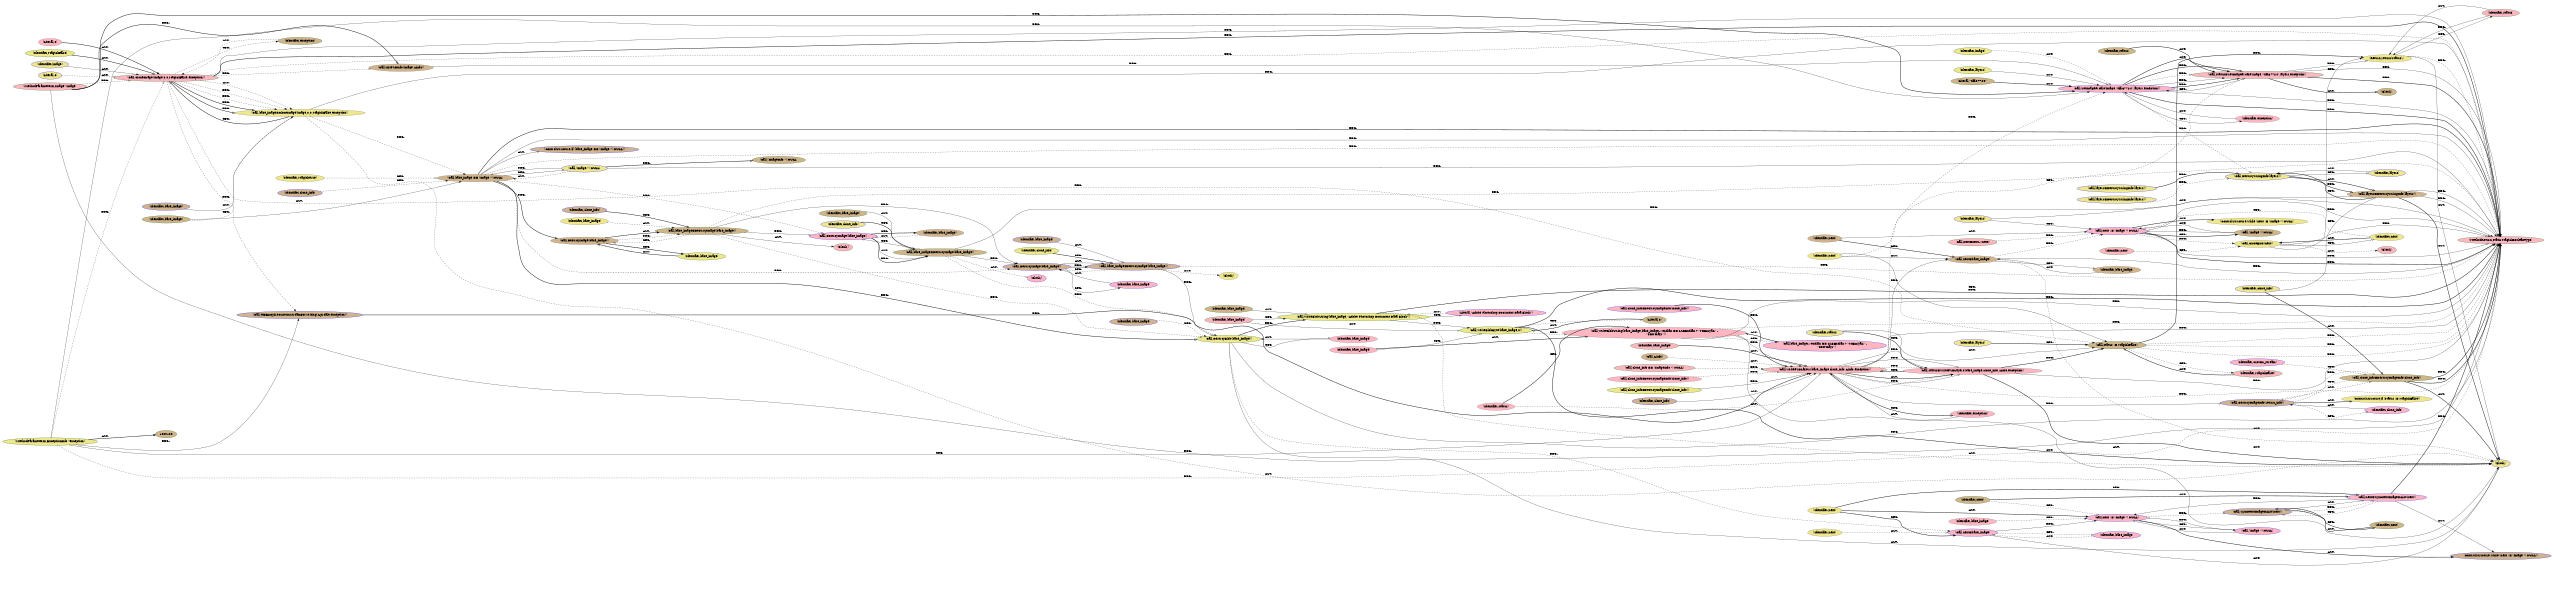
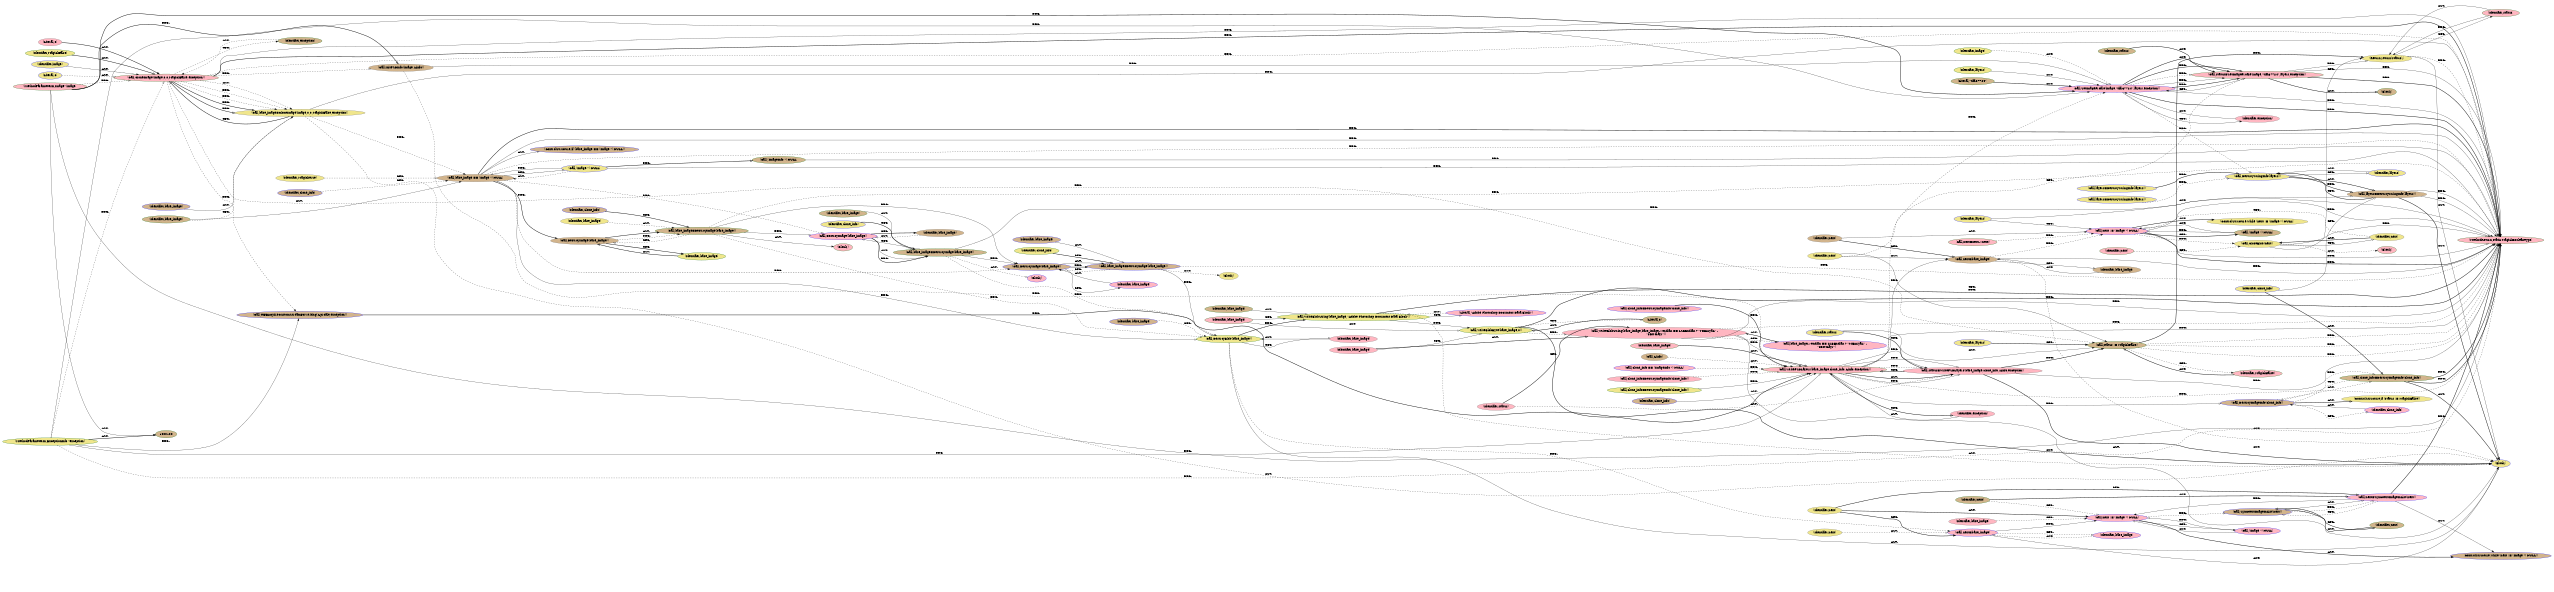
edge "(Call,base_image == (Image *) NULL)" -> "(Call,DestroyBlob(base_image))": style bold -> solid
edge "(MethodParameterIn,Image* image)" -> "1000100": added, label "AST:"
edge "(Call,InitPSDInfo(image,&info))" -> "(Call,WritePSDLayers(base_image,clone_info,&info,exception))": added, label "DDG:"
node "(Identifier,custom_stream)": removed
node "(Call,clone_info == (ImageInfo *) NULL)": color darkgreen -> blue
node "(Call,DestroyImageInfo(return_info))": label "(Call,DestroyImageInfo(return_info))" -> "(Call,DestroyImageInfo(clone_info))"
edge "(Call,DestroyBlob(base_image))" -> "(MethodReturn,static MagickBooleanType)": now "(Call,(ImageInfo *) NULL)" -> "(MethodReturn,static MagickBooleanType)"
edge "(MethodParameterIn,ExceptionInfo *exception)" -> "(Call,WritePSDLayers(base_image,clone_info,&info,exception))": label "CFG: " -> "DDG: "
